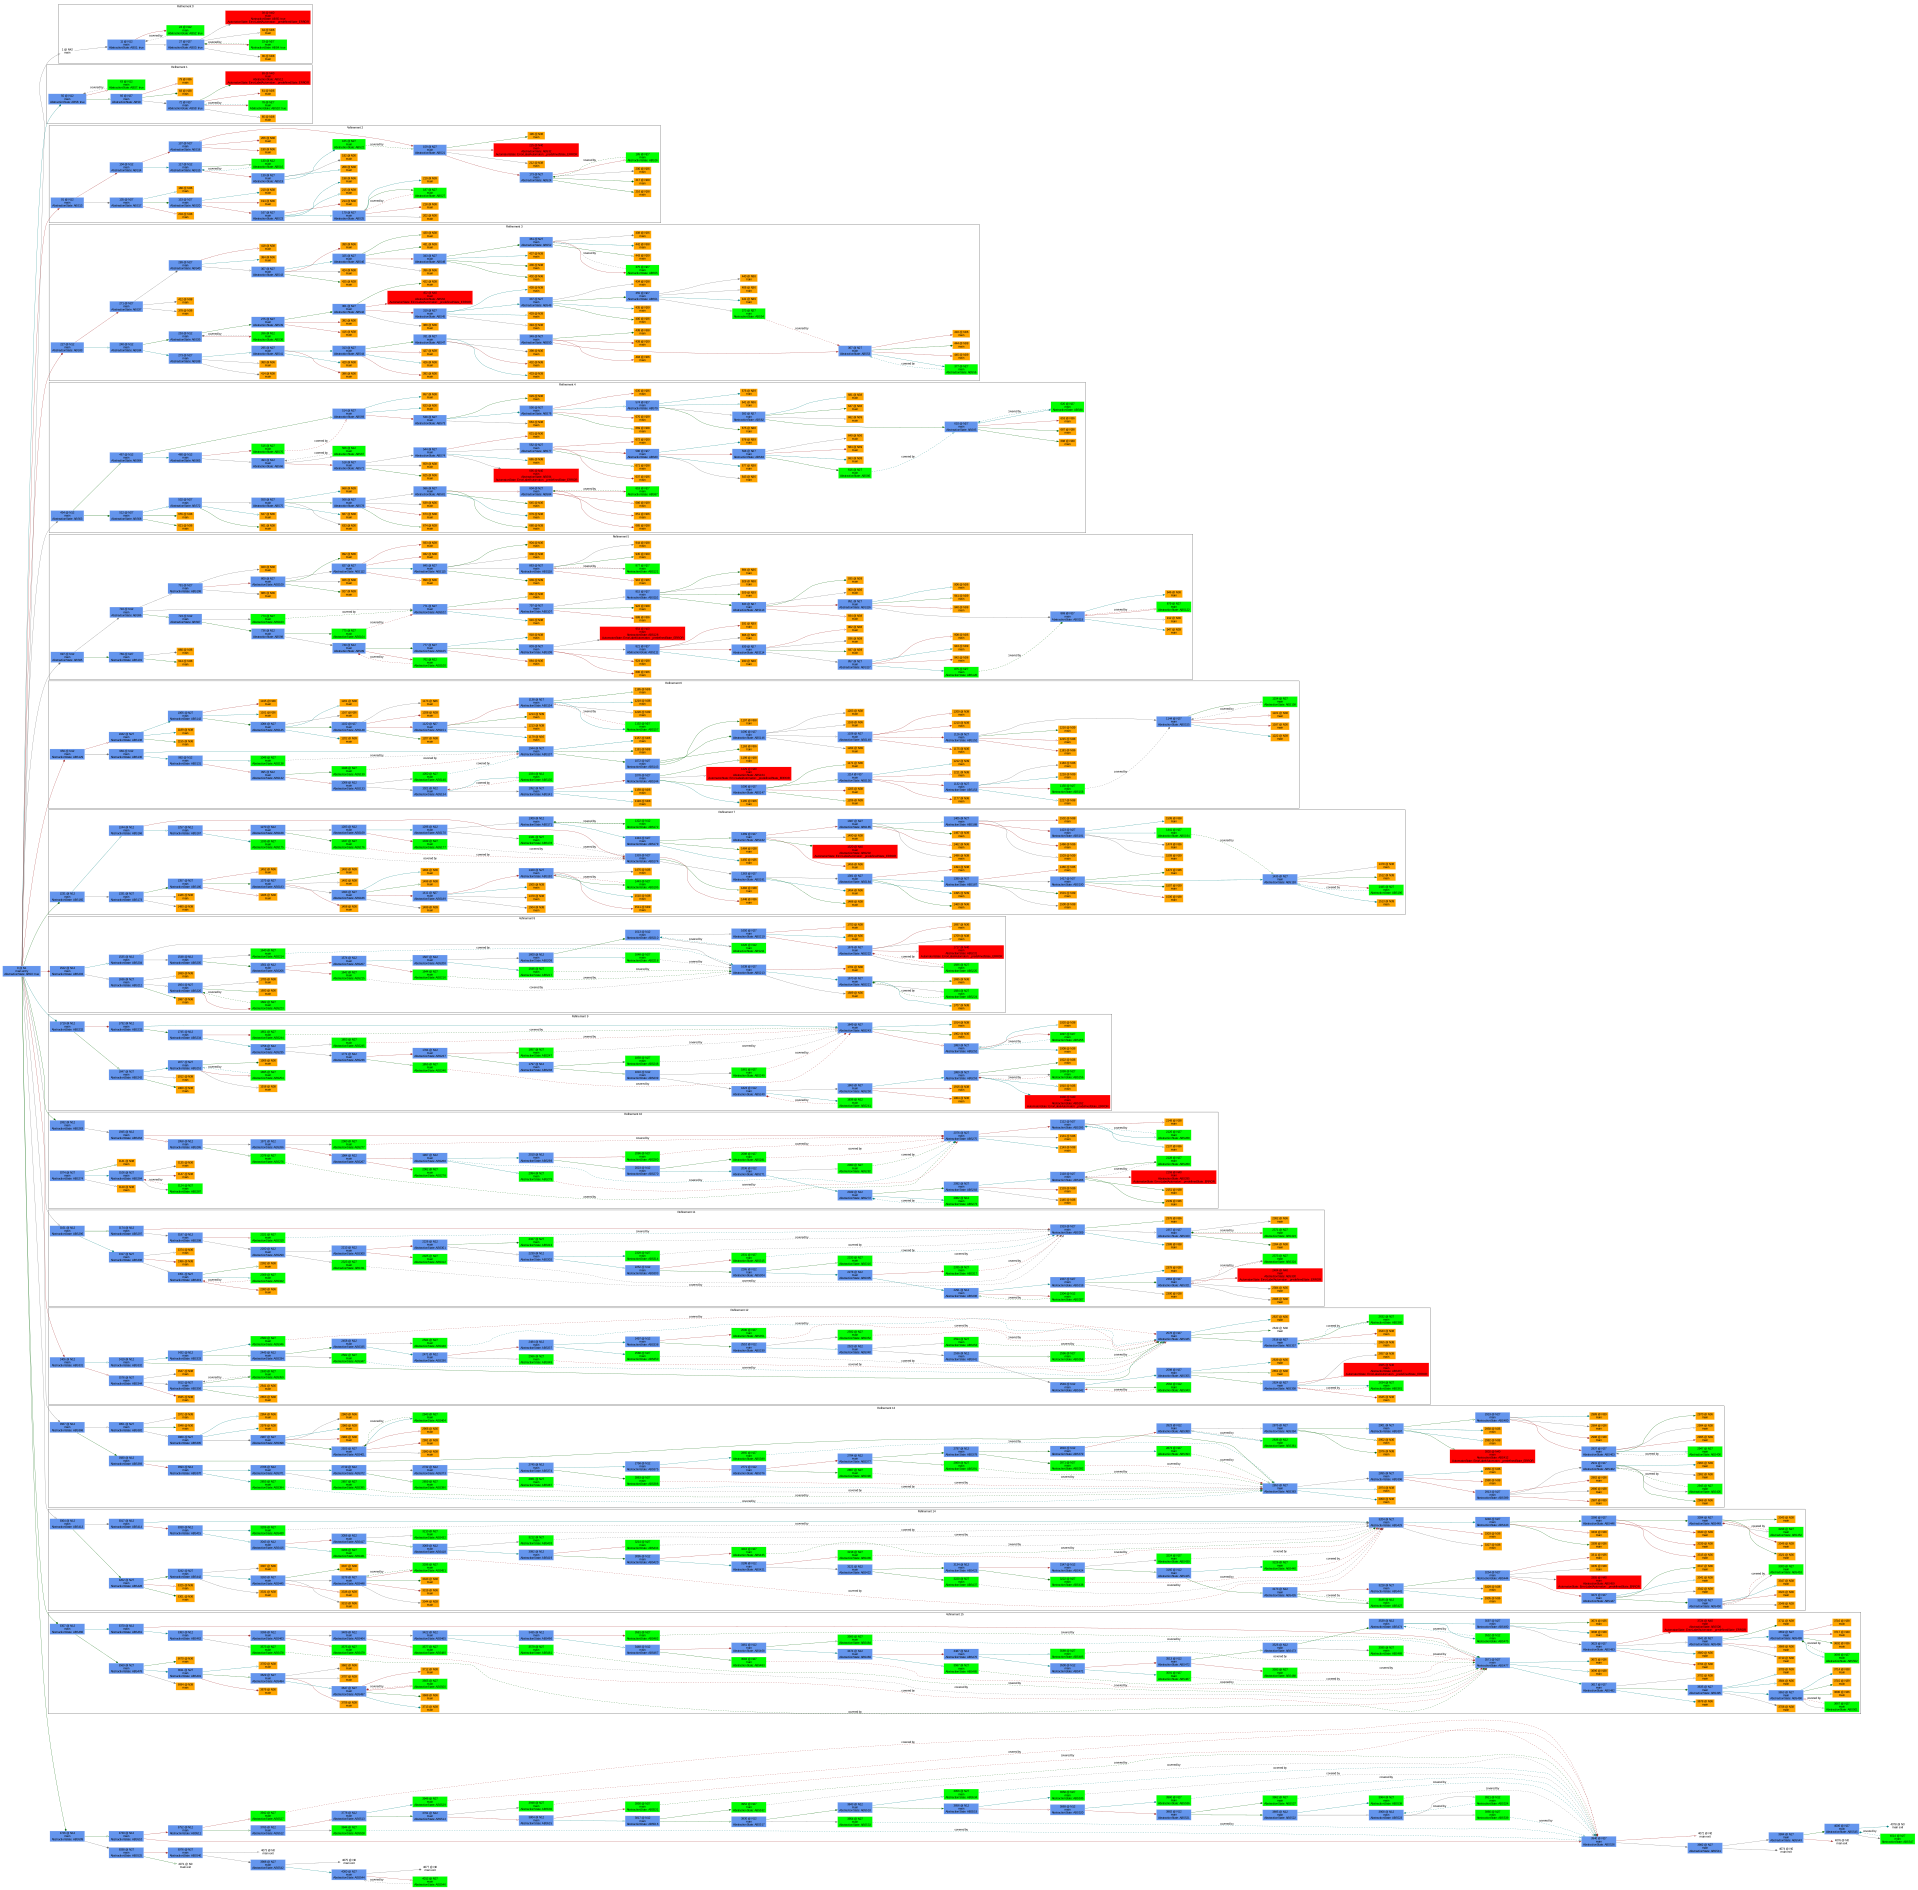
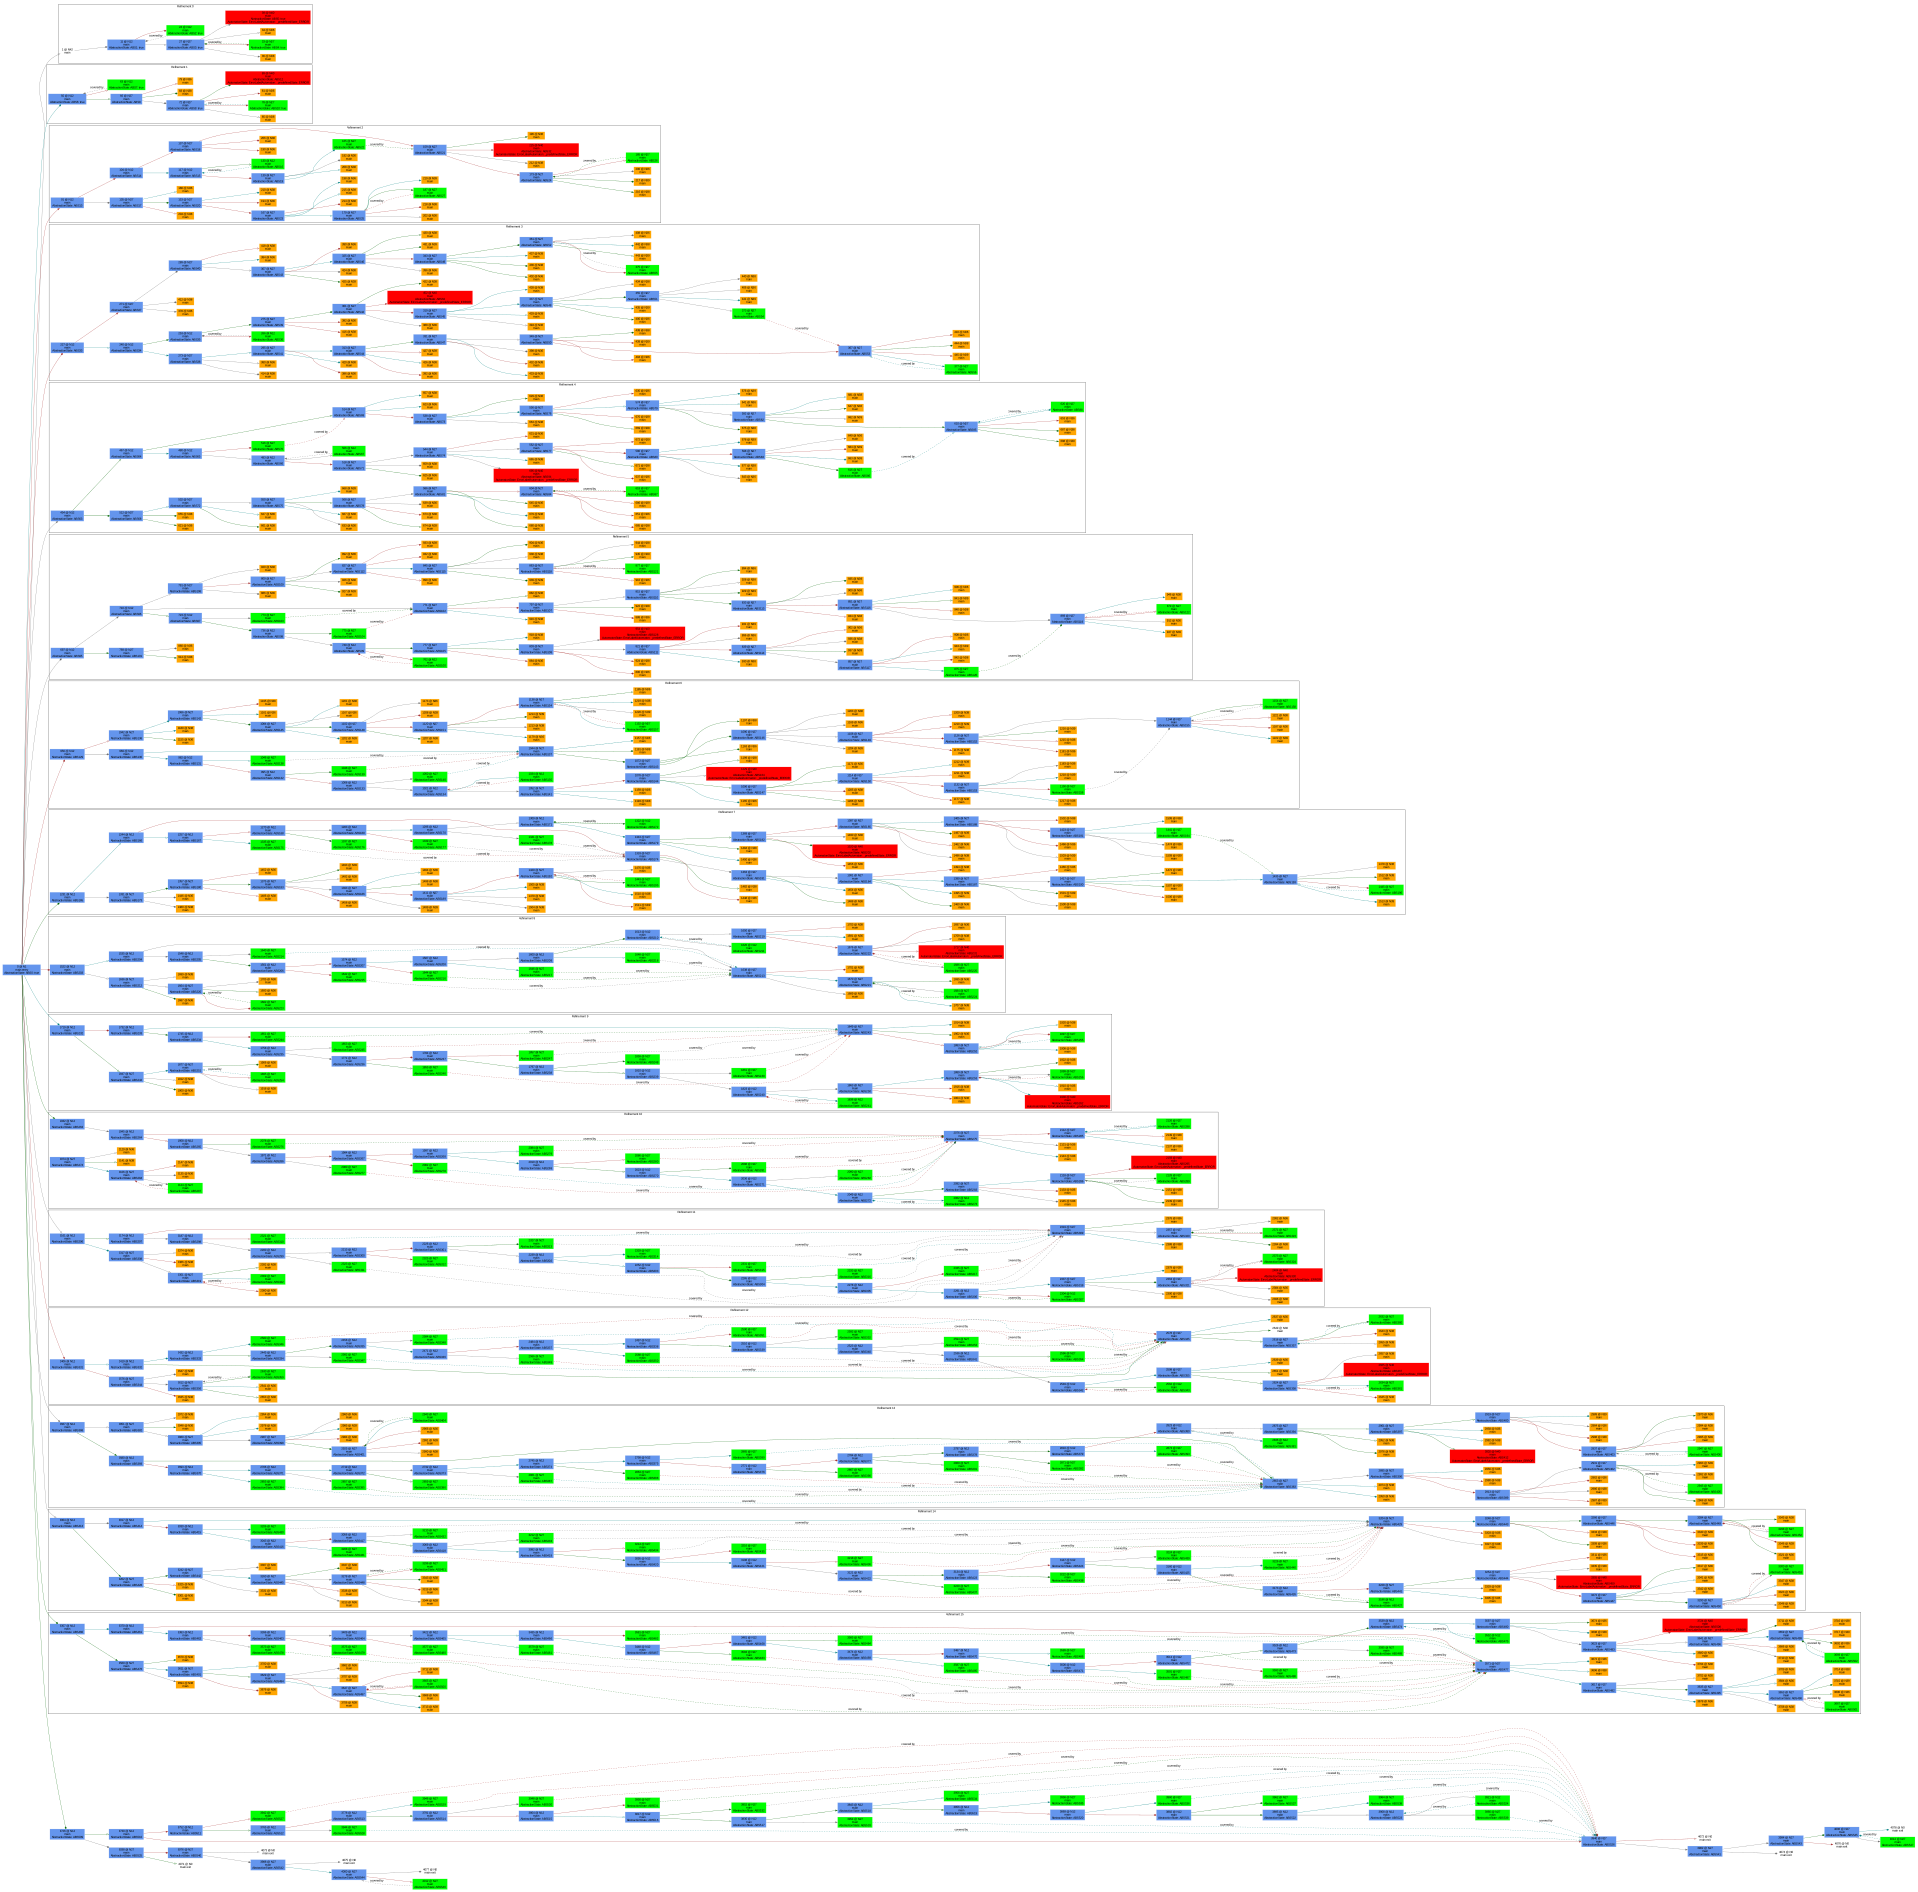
edge "1997 @ N12 main AbstractionState: ABS268" -> "2076 @ N27 main AbstractionState: ABS275": now "2082 @ N27 main AbstractionState: ABS278" -> "2076 @ N27 main AbstractionState: ABS275"
